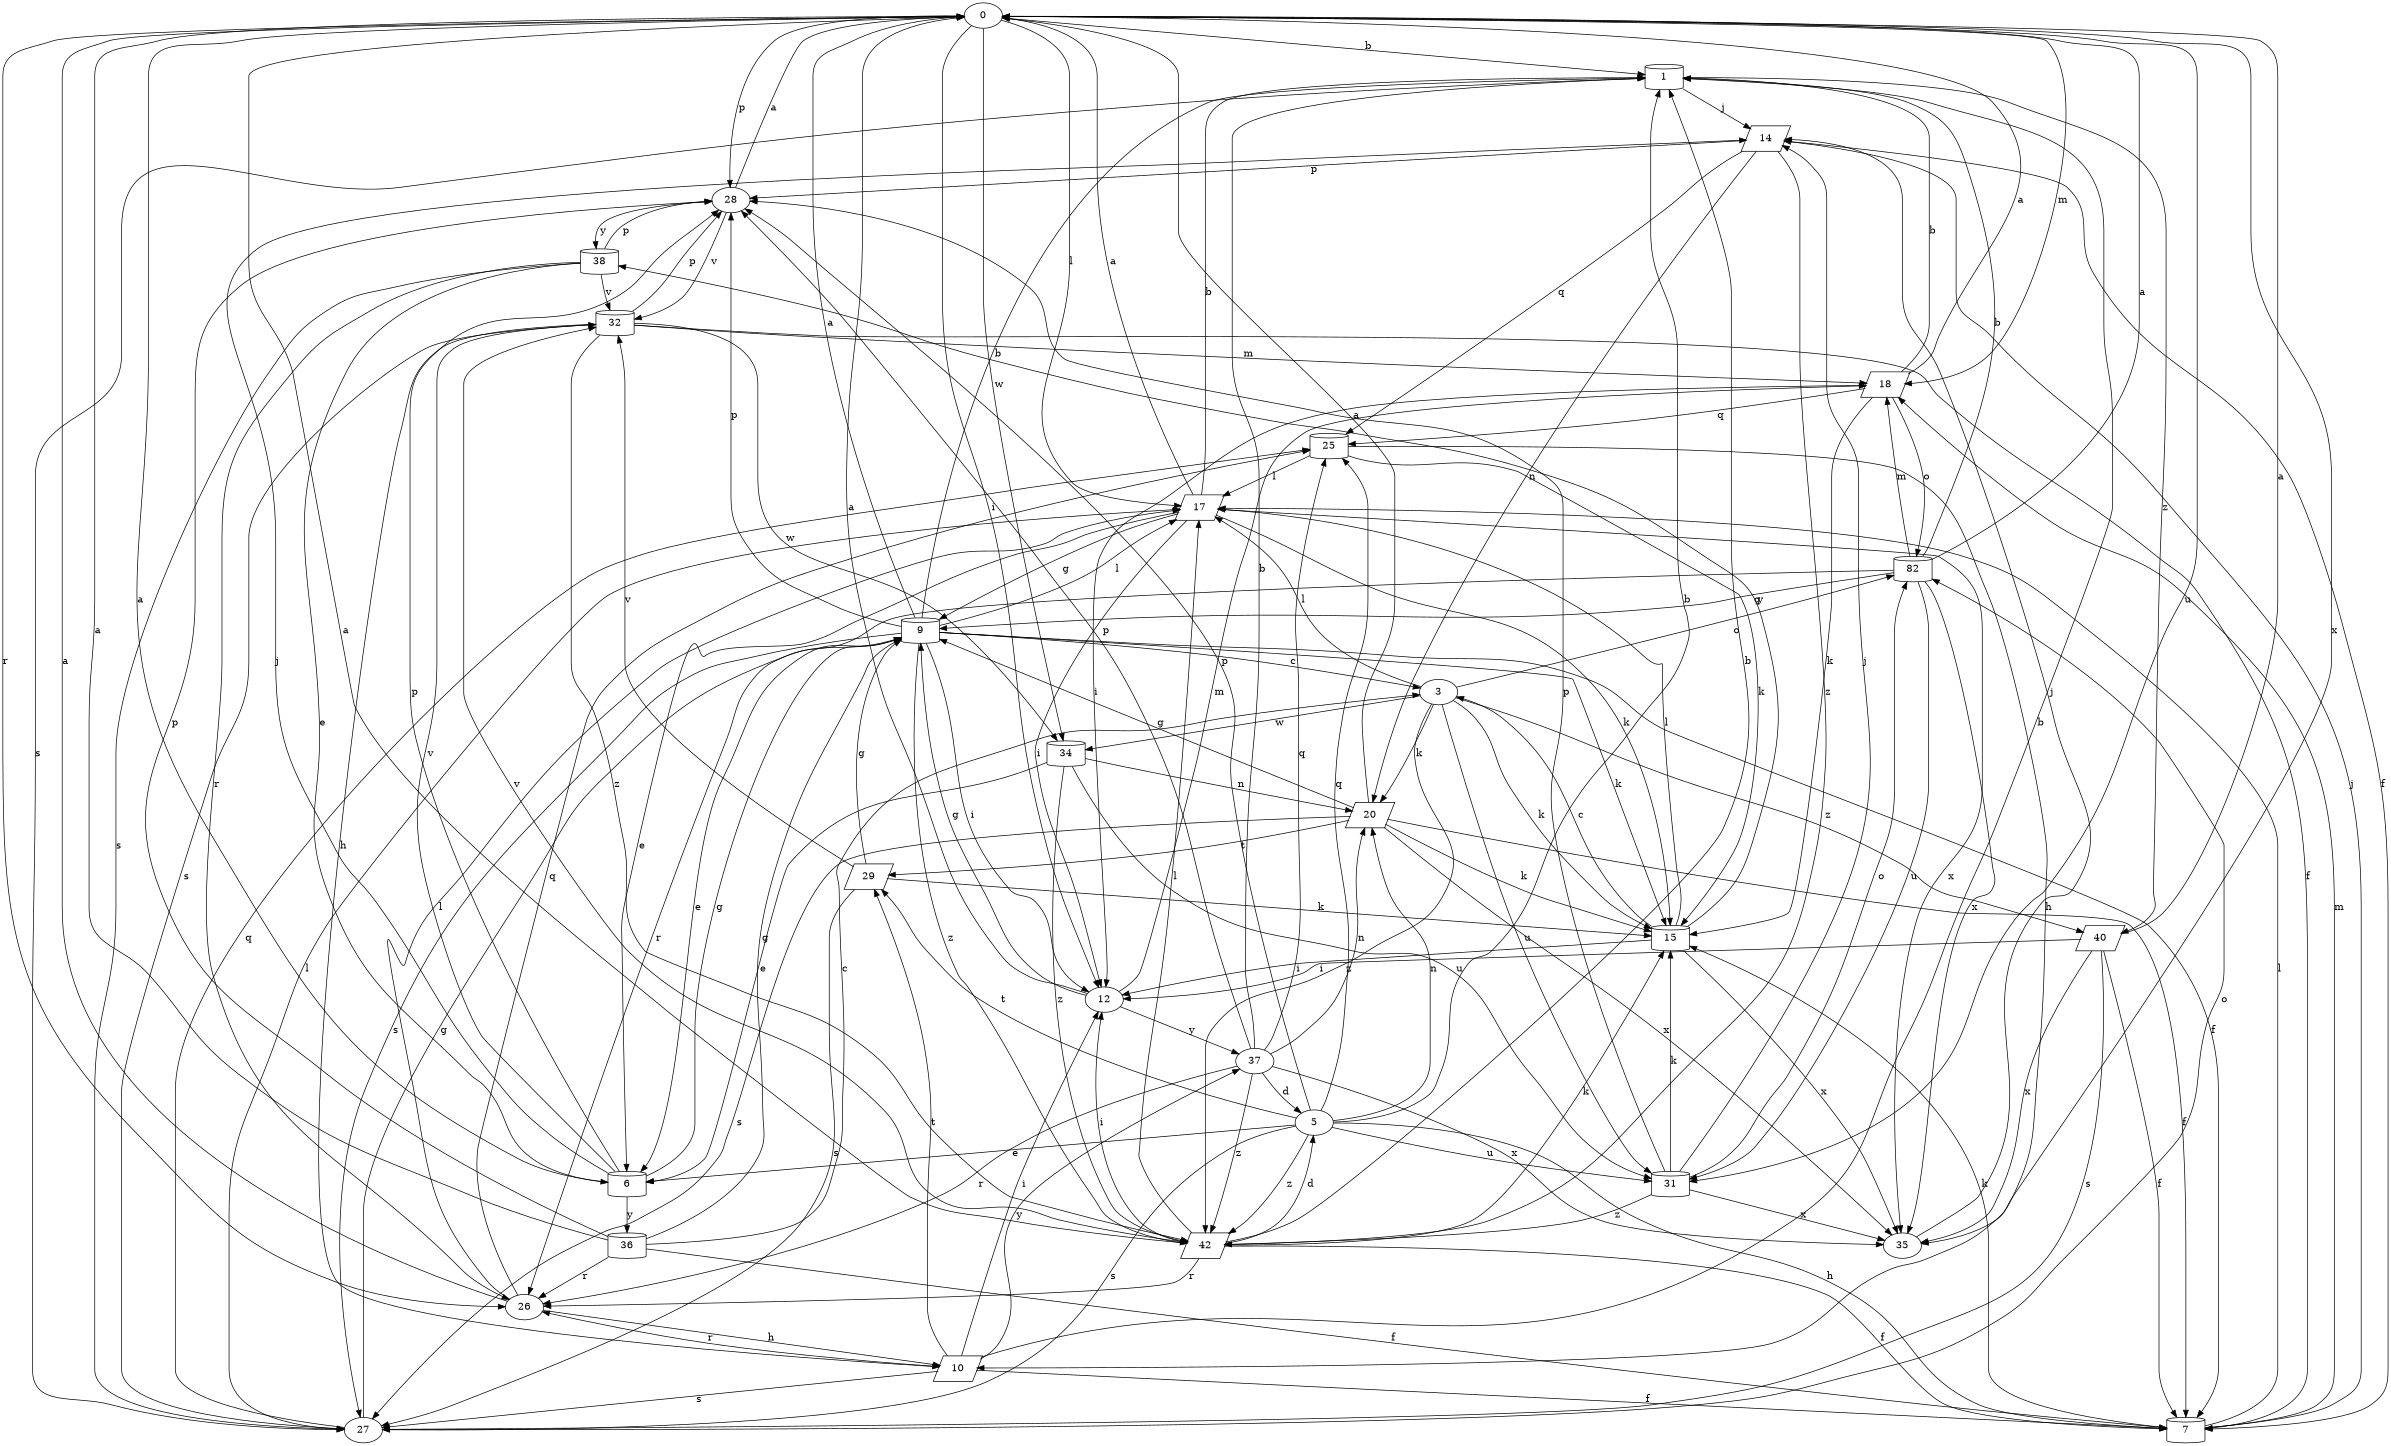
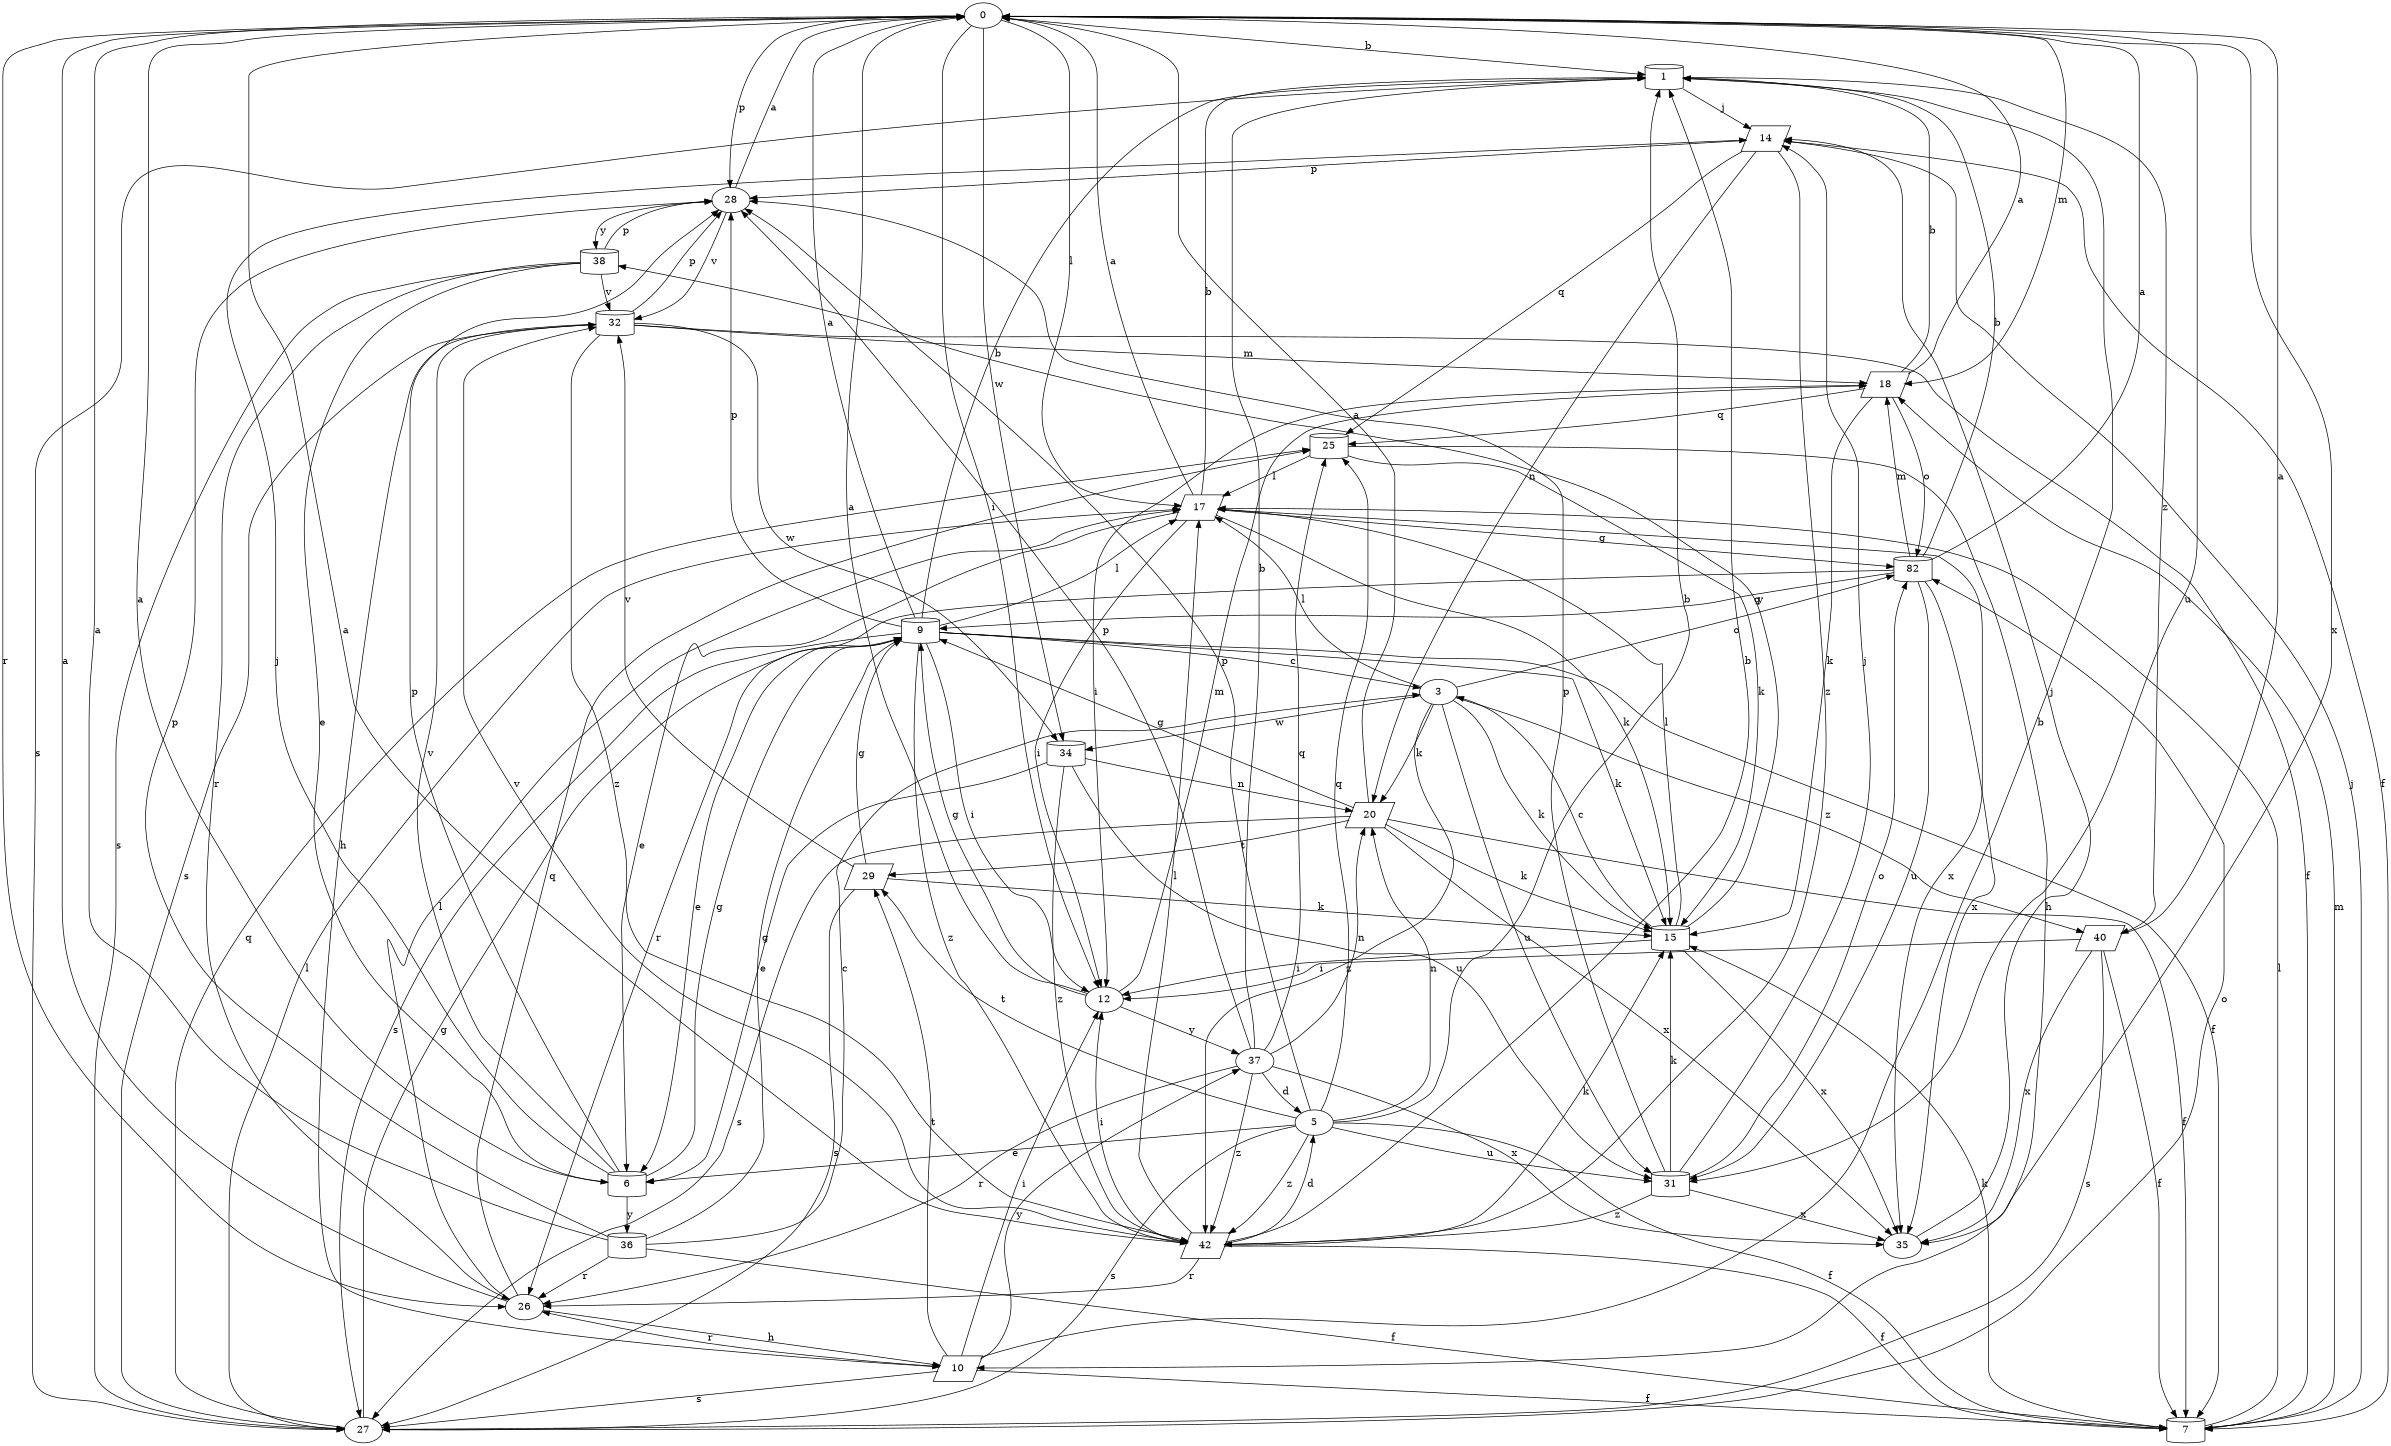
edge "17" -> "9": now "17" -> "82"
edge "5" -> "7": label "h" -> "f"
